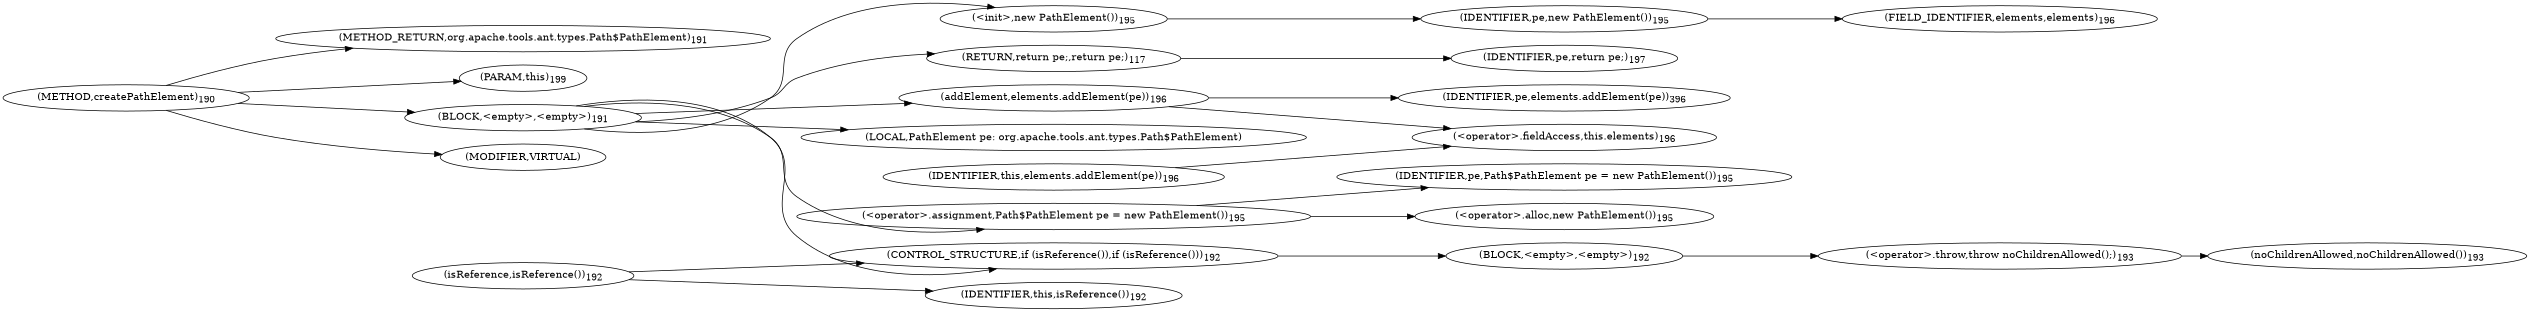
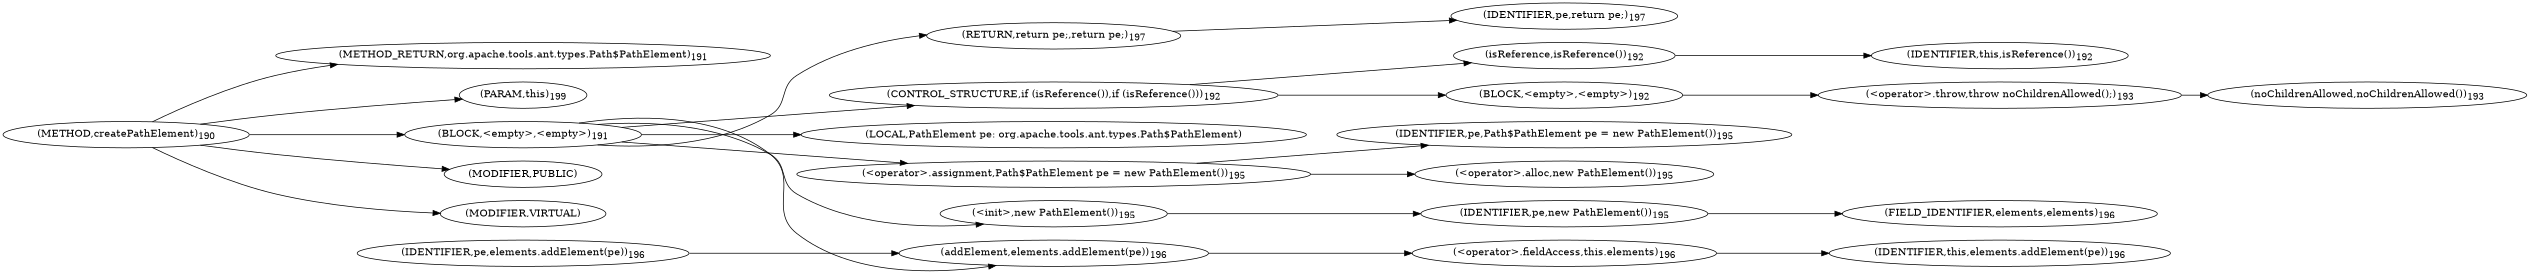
node "(RETURN,return pe;,return pe;)": text "117" -> "197"
node "(IDENTIFIER,pe,elements.addElement(pe))": text "396" -> "196"
edge "(addElement,elements.addElement(pe))" -> "(IDENTIFIER,pe,elements.addElement(pe))": reversed
edge "(IDENTIFIER,this,elements.addElement(pe))" -> "(<operator>.fieldAccess,this.elements)": reversed
node "(MODIFIER,PUBLIC)": added
edge "(isReference,isReference())" -> "(CONTROL_STRUCTURE,if (isReference()),if (isReference()))": reversed
